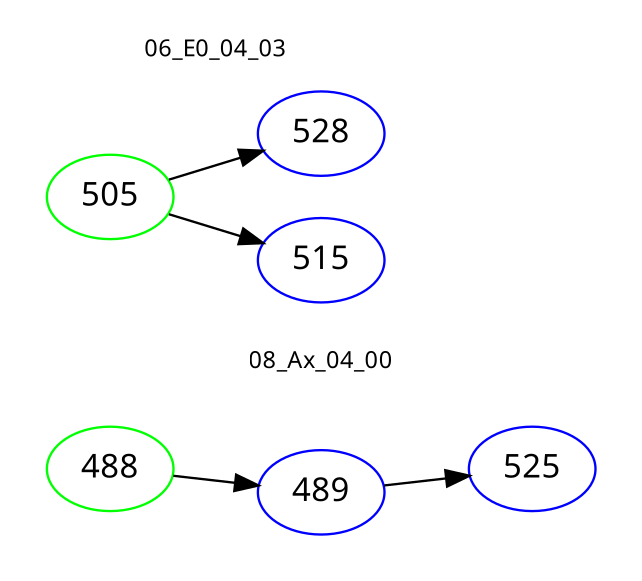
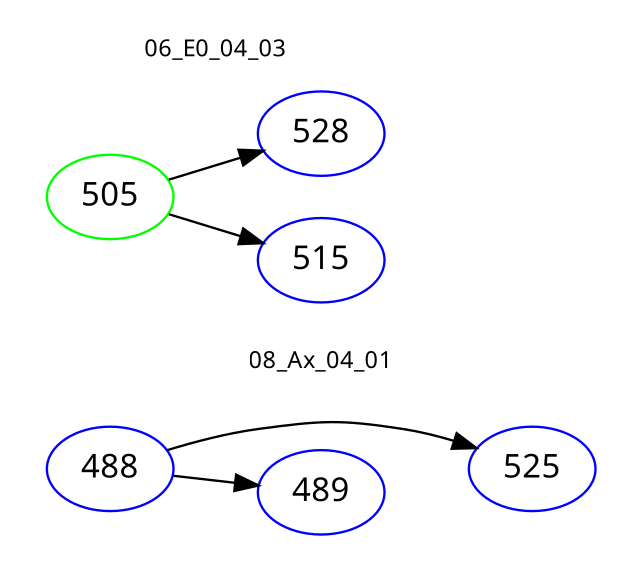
cluster "08_Ax_04_00": label "08_Ax_04_00" -> "08_Ax_04_01"
node "488": color green -> blue
edge "489" -> "525": now "488" -> "525"
